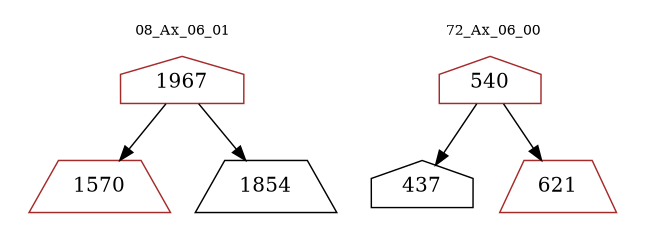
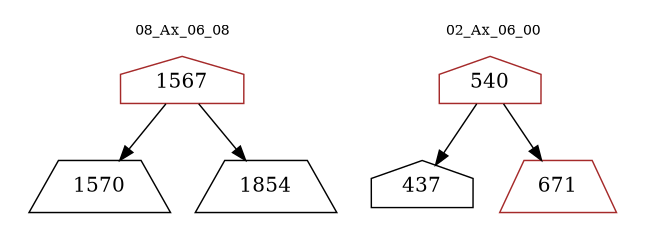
cluster "08_Ax_06_01": label "08_Ax_06_01" -> "08_Ax_06_08"
cluster "72_Ax_06_00": label "72_Ax_06_00" -> "02_Ax_06_00"
node "1967": label "1967" -> "1567"
node "1570": color brown -> black
node "621": label "621" -> "671"
